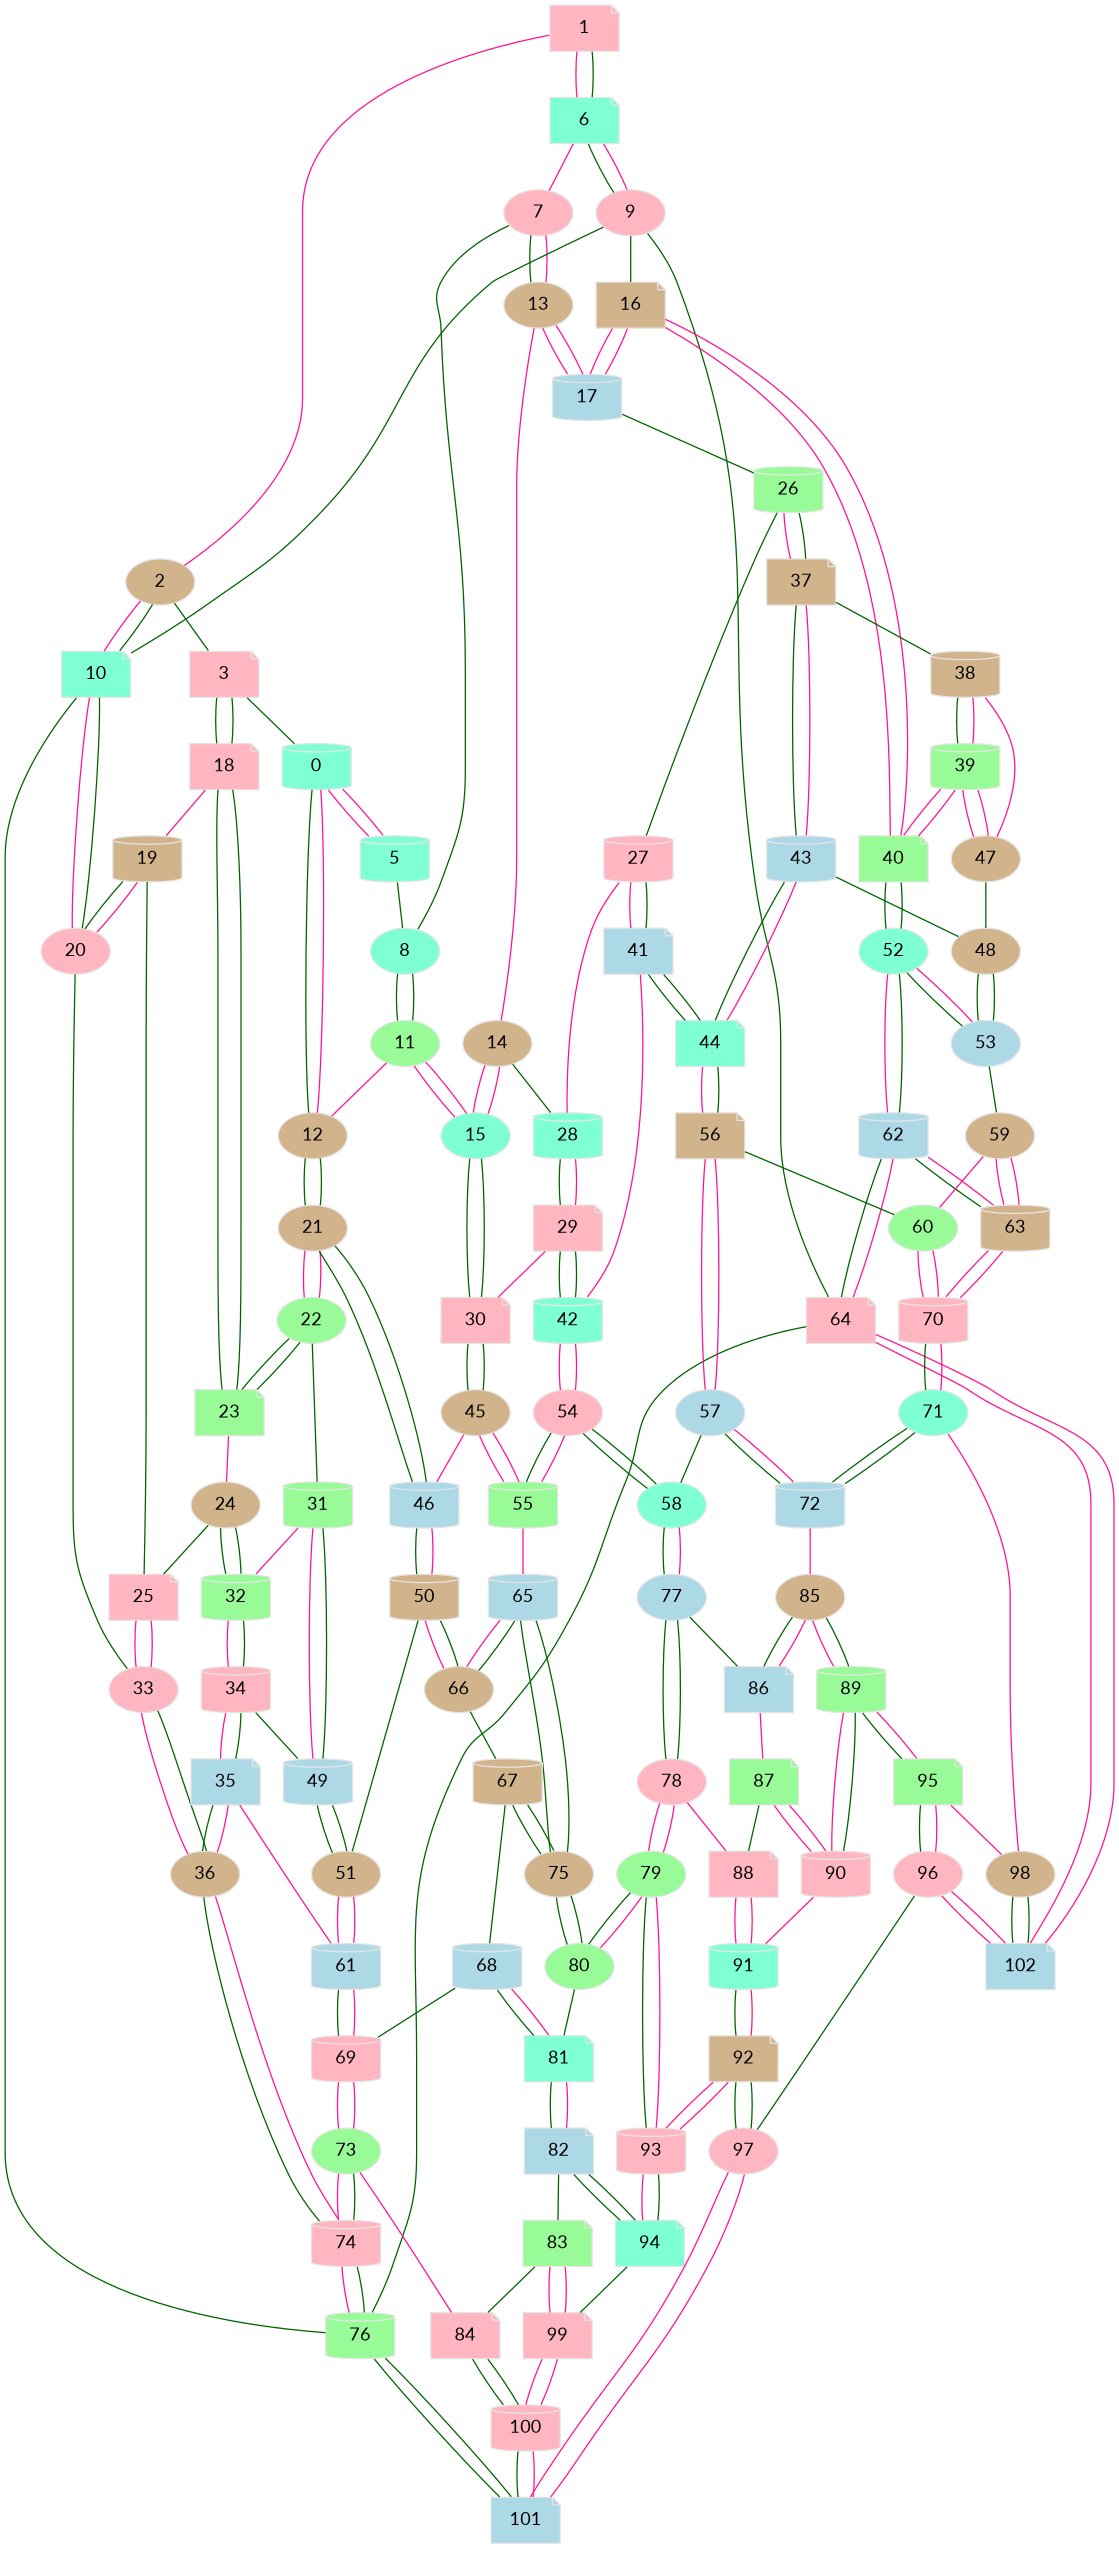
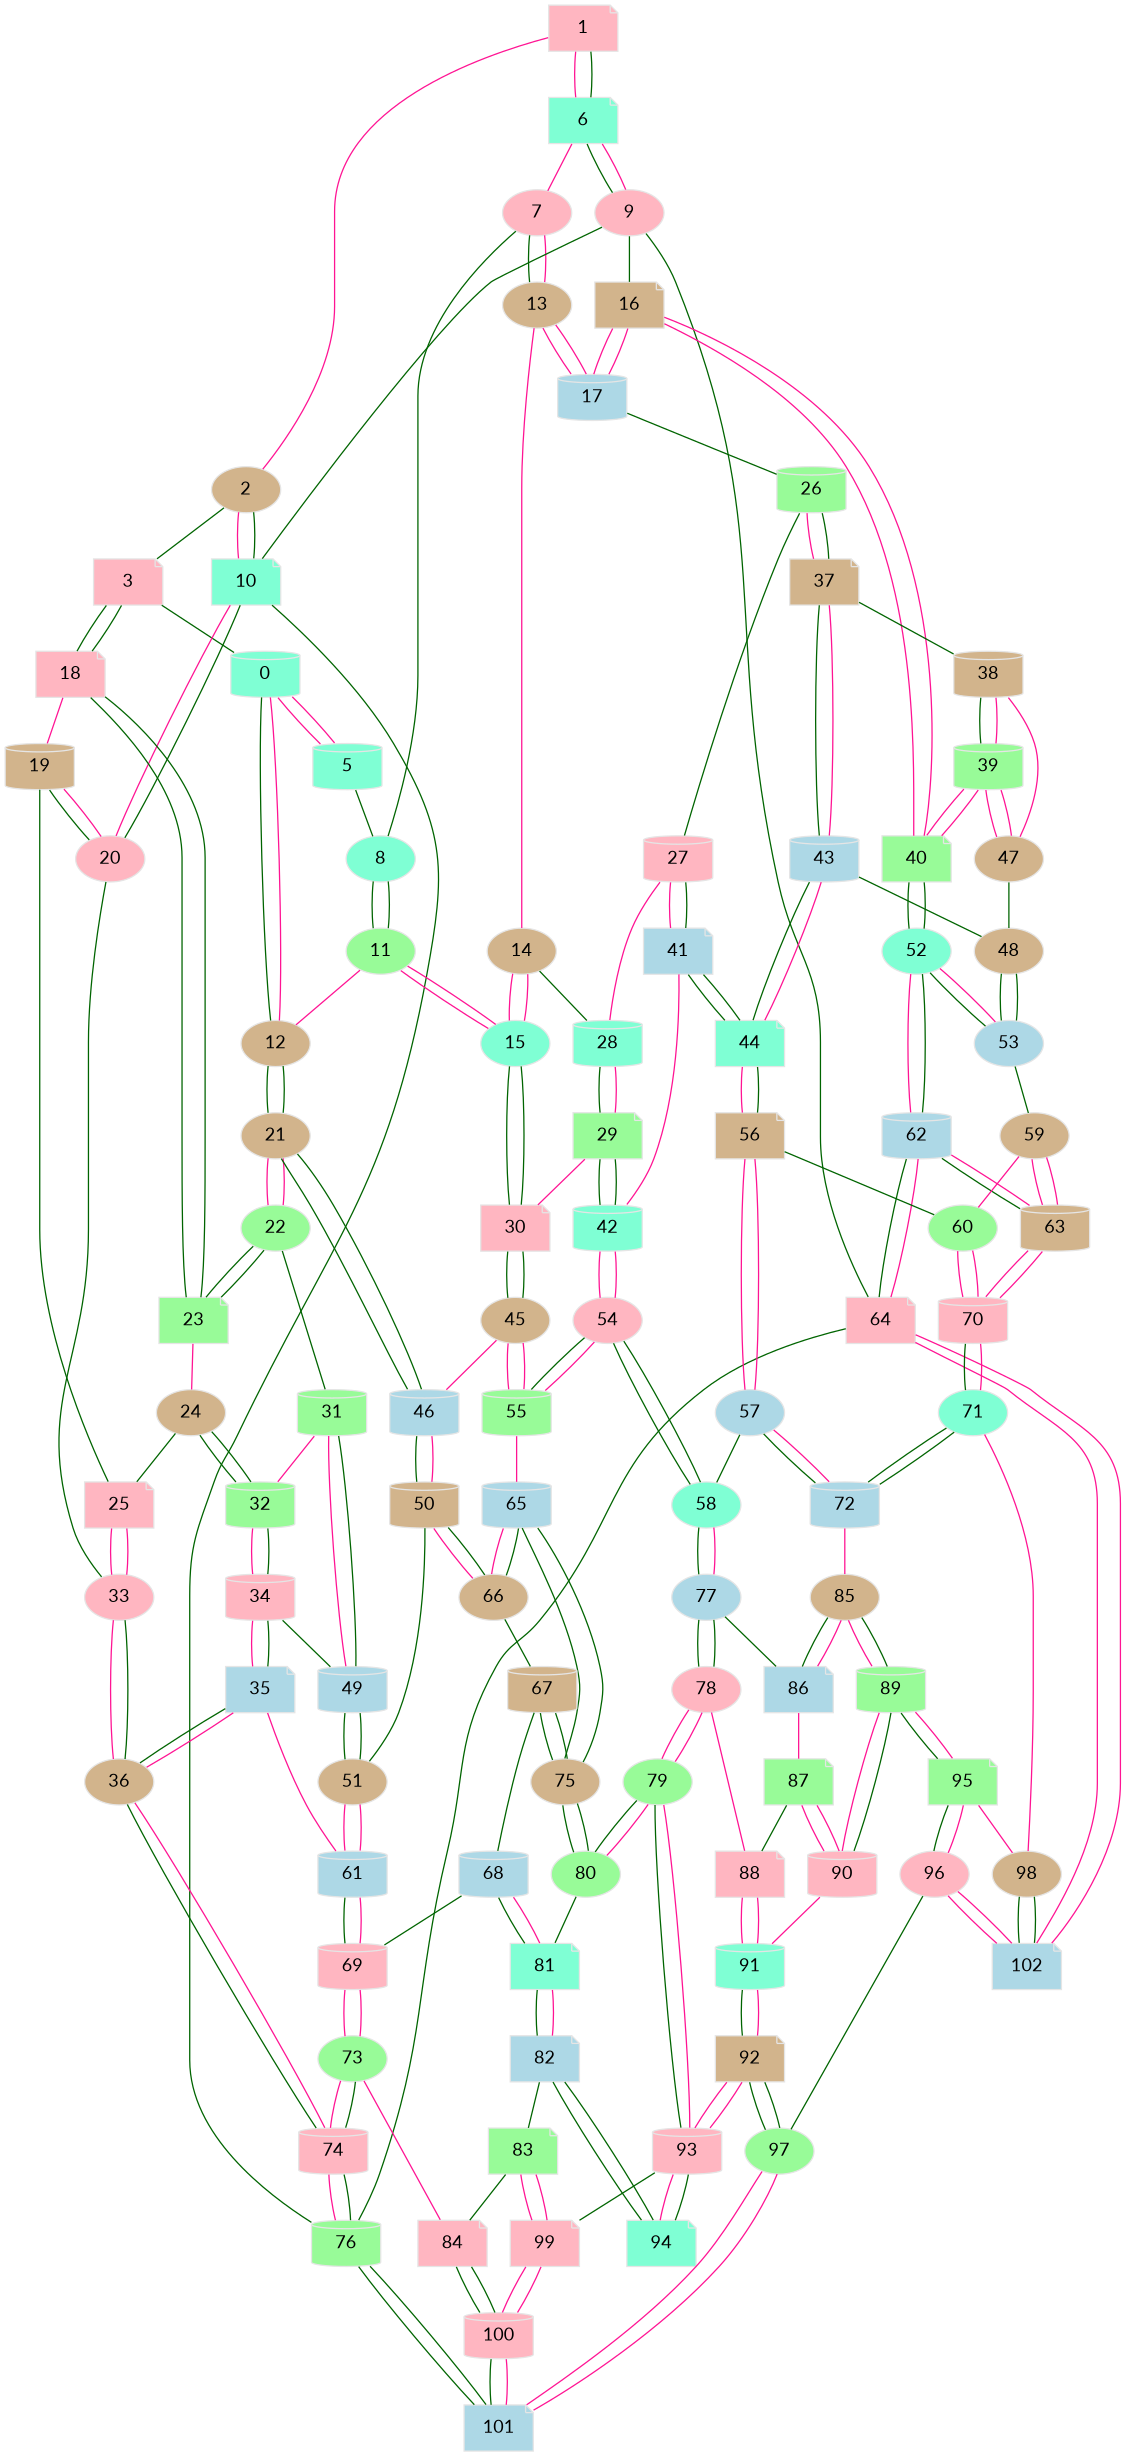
node "29": fillcolor lightpink -> palegreen
node "97": fillcolor lightpink -> palegreen
edge "94" -- "99": now "93" -- "99"
